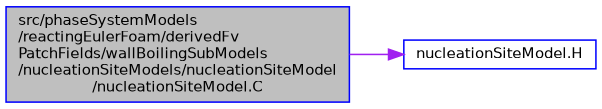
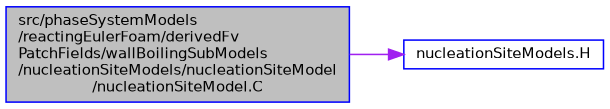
node "nucleationSiteModel.H": label "nucleationSiteModel.H" -> "nucleationSiteModels.H"
